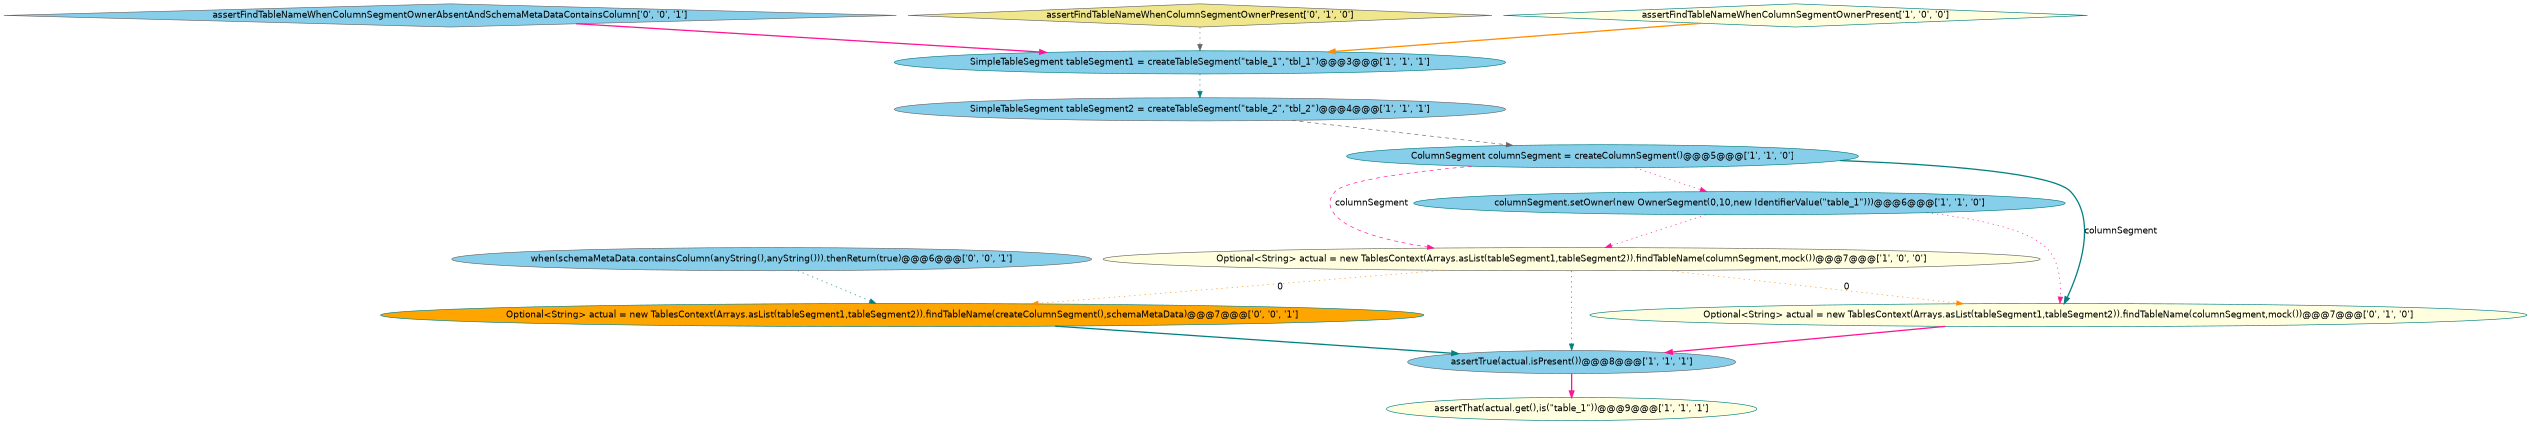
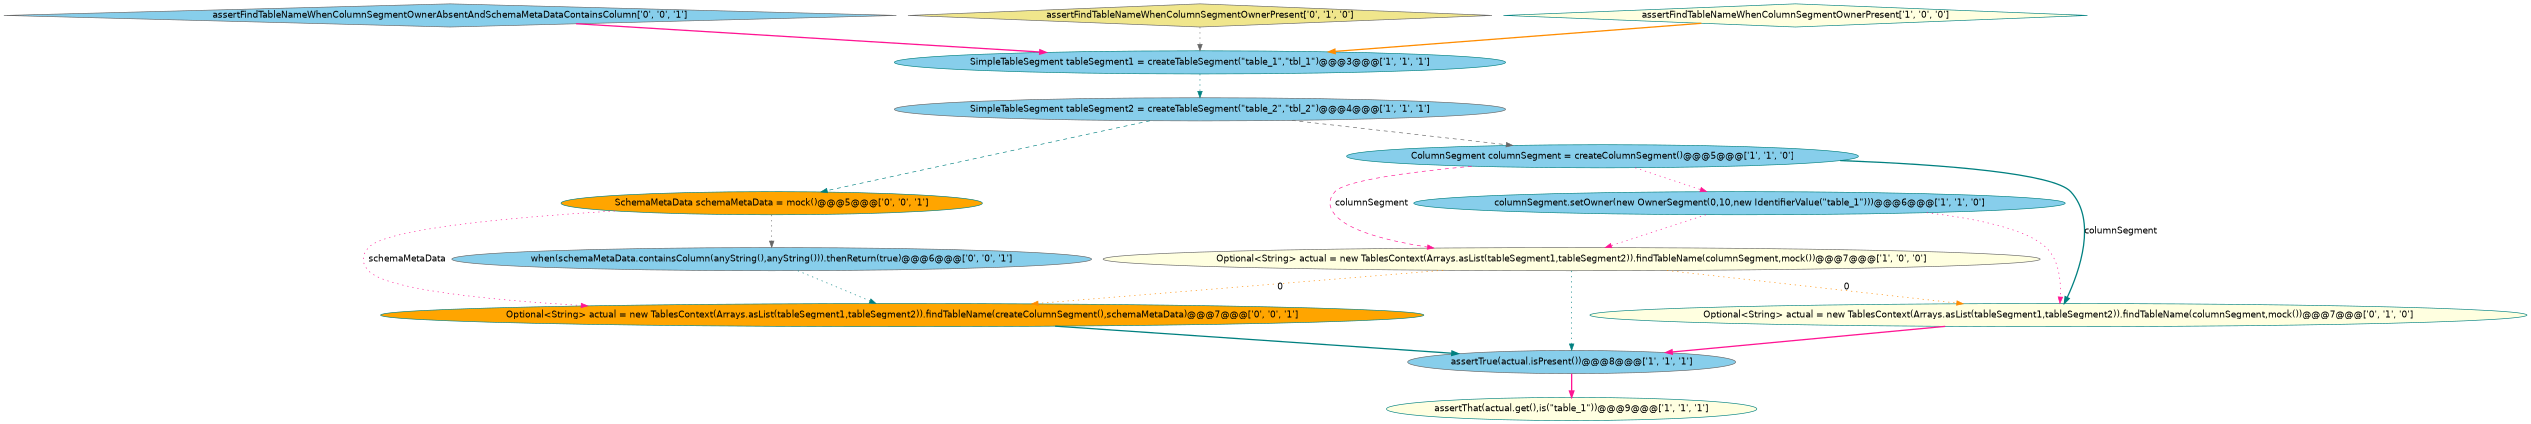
node "SchemaMetaData schemaMetaData = mock()@@@5@@@['0', '0', '1']": added
